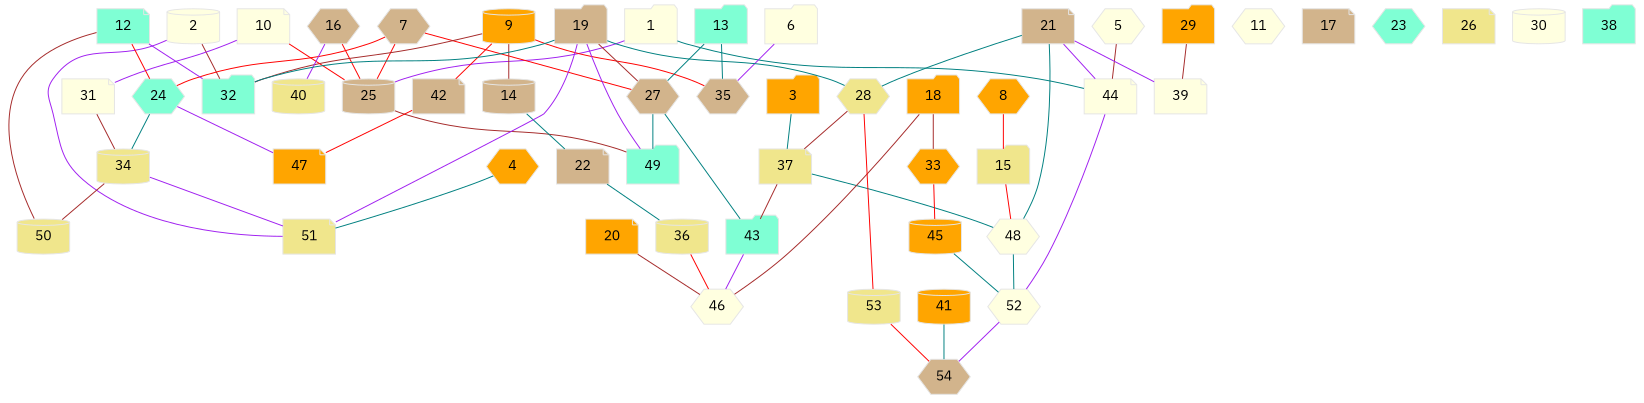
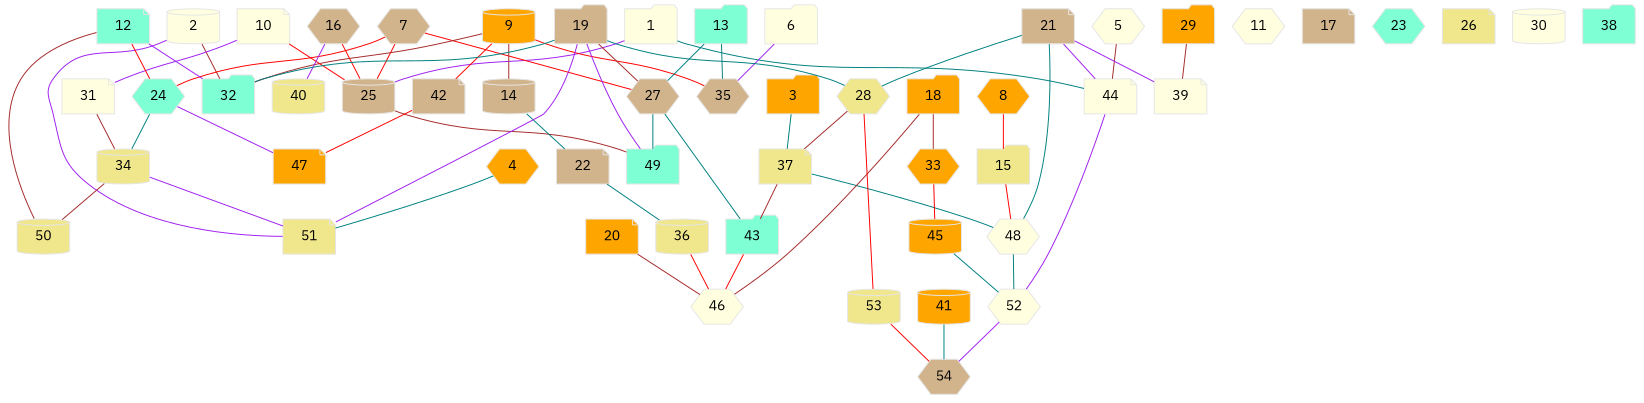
edge "43" -- "46": color purple -> red
